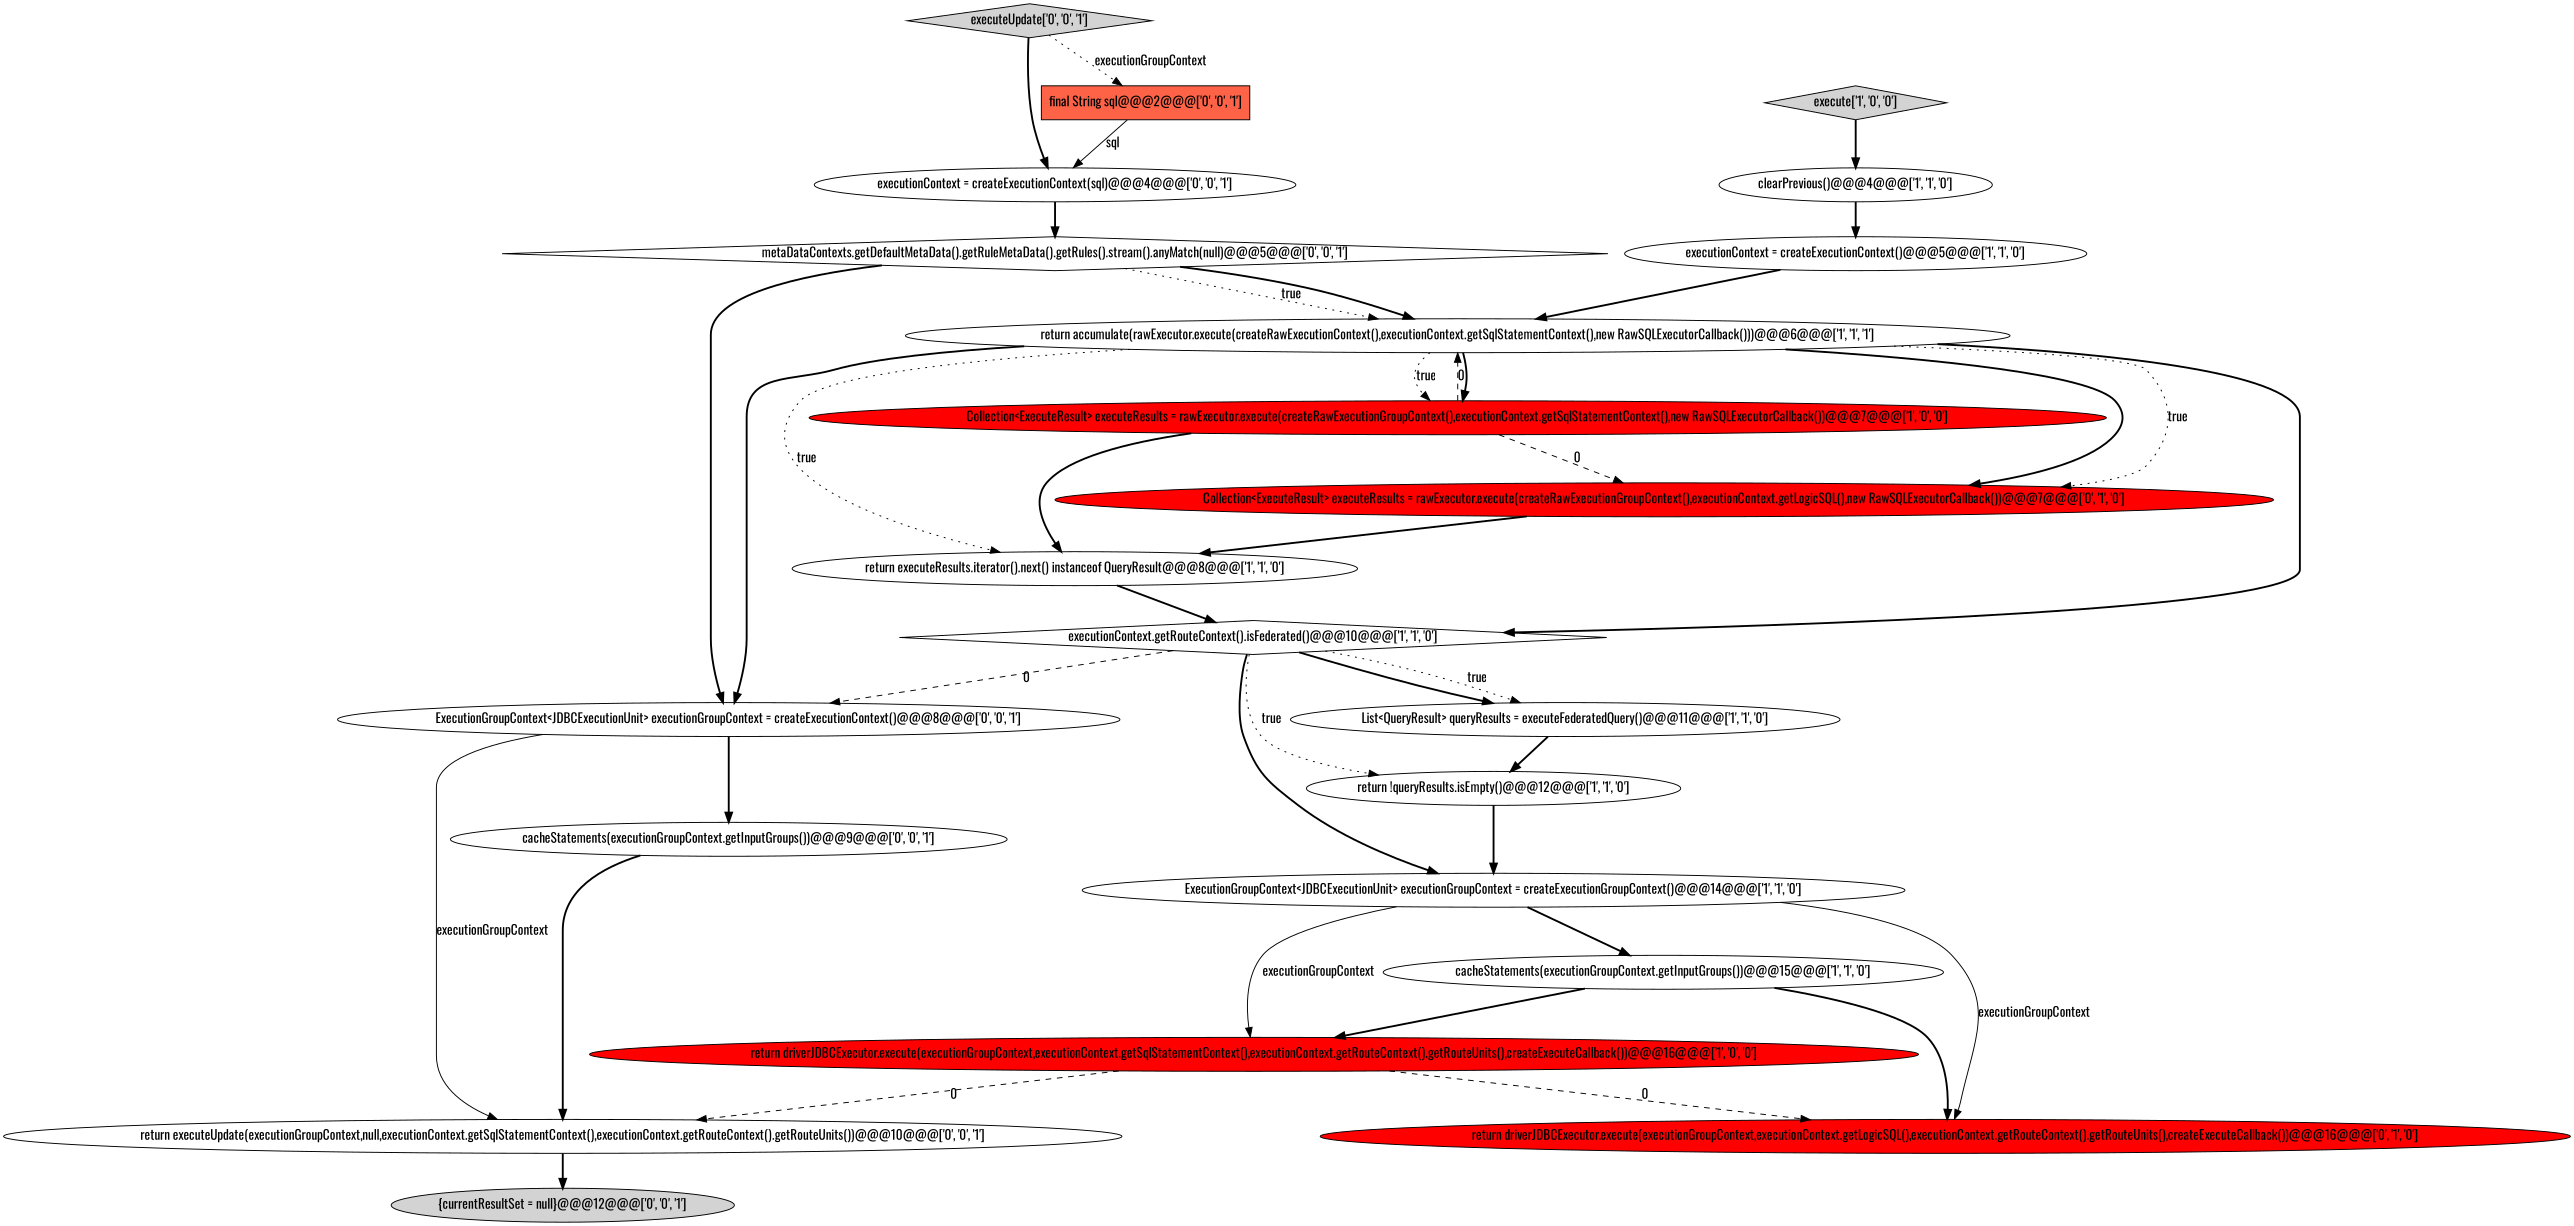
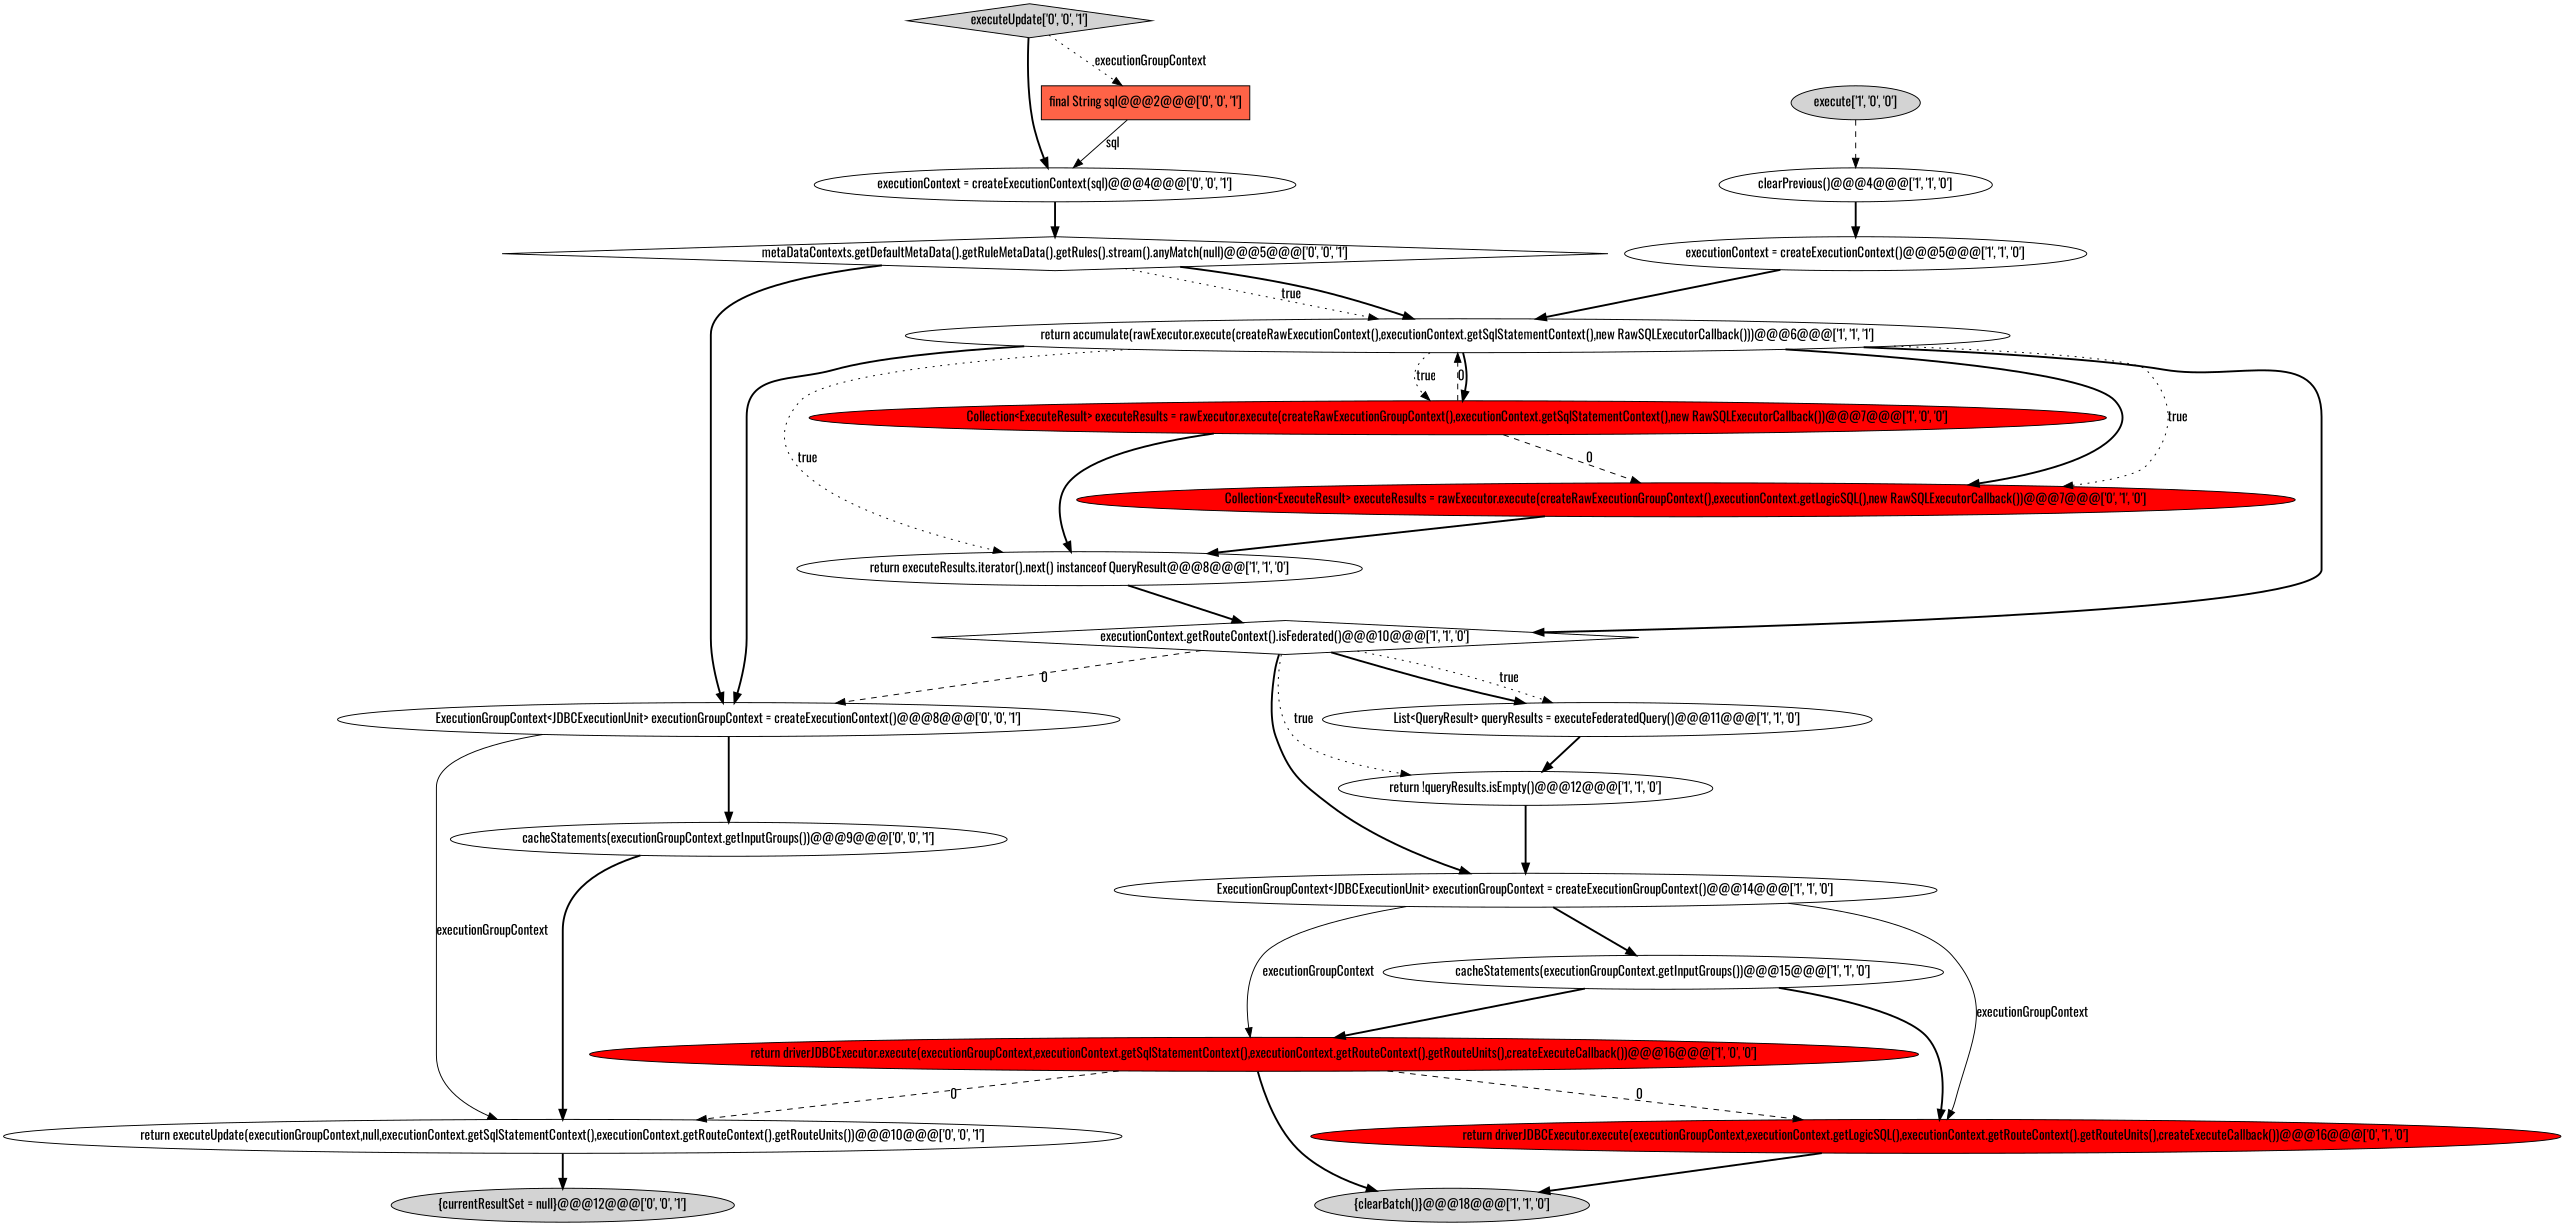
node "execute['1', '0', '0']": shape diamond -> ellipse
edge "execute['1', '0', '0']" -> "clearPrevious()@@@4@@@['1', '1', '0']": style bold -> dashed
node "{clearBatch()}@@@18@@@['1', '1', '0']": added
